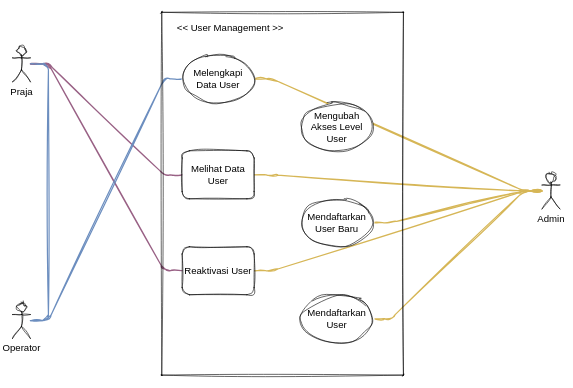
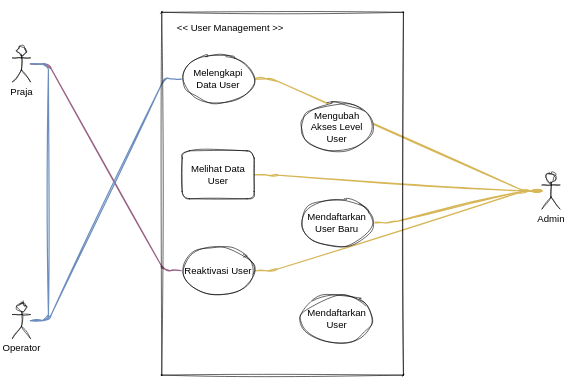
edge "Praja" -- "Melihat Data User": removed
edge "Admin" -- "Mendaftarkan User": removed
node "Reaktivasi User": shape rounded rectangle -> ellipse
